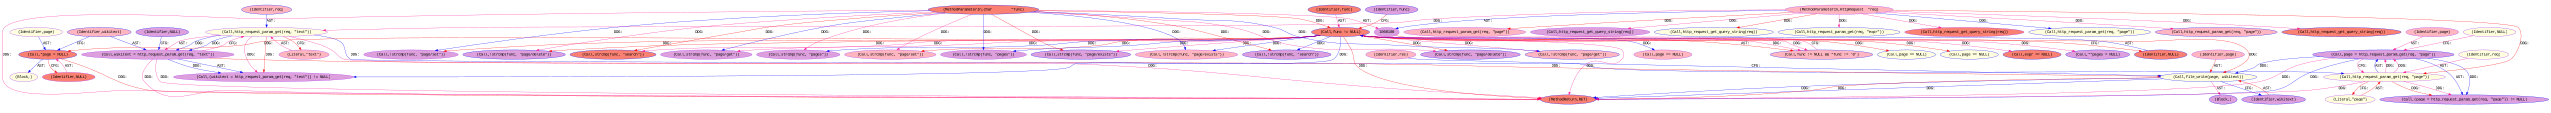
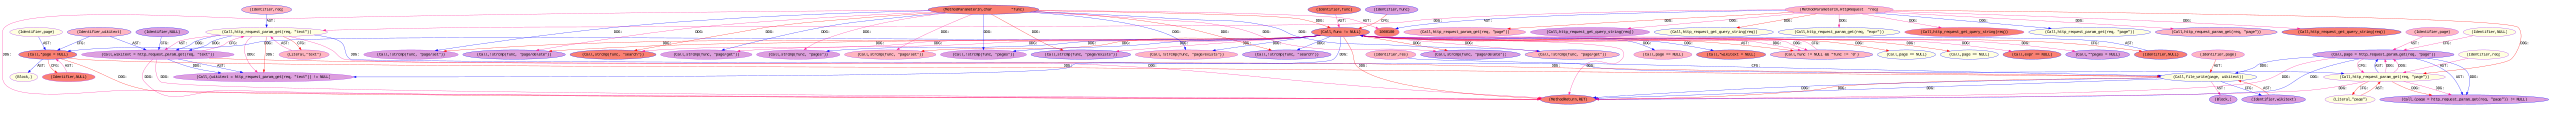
node "1000100": fillcolor plum -> salmon
edge "(Call,func != NULL)" -> "(Call,*page = NULL)": color red -> blue
edge "1000100" -> "(Call,file_write(page, wikitext))": now "(Call,*page = NULL)" -> "(Call,file_write(page, wikitext))"
node "(Call,*wikitext = NULL)": added
